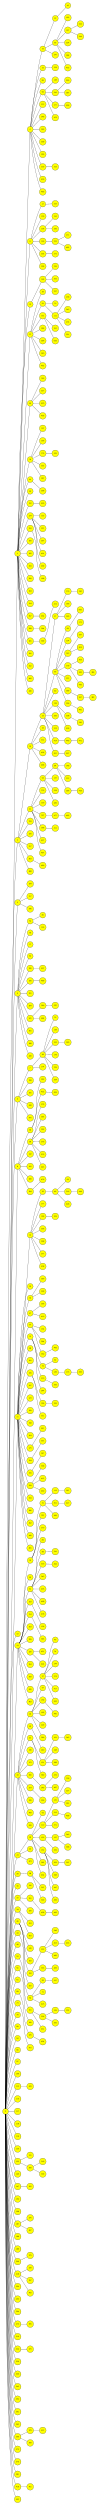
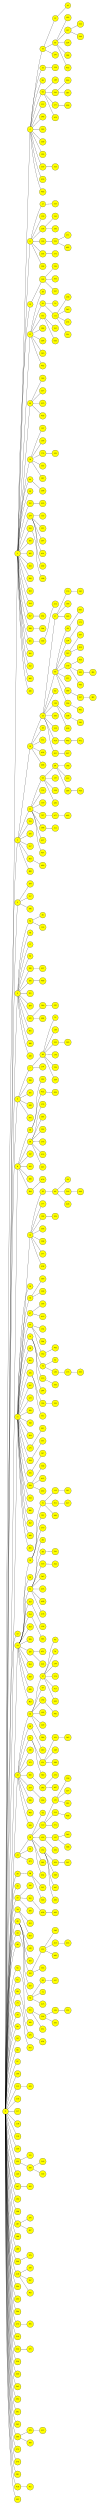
node "53": removed
node "483": removed
edge "24" -- "0": removed
